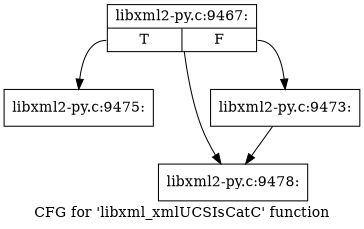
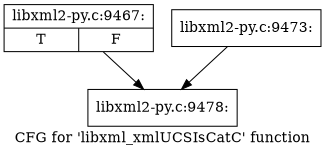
edge "libxml2-py.c:9467:" -> "libxml2-py.c:9473:": removed
node "libxml2-py.c:9475:": removed
